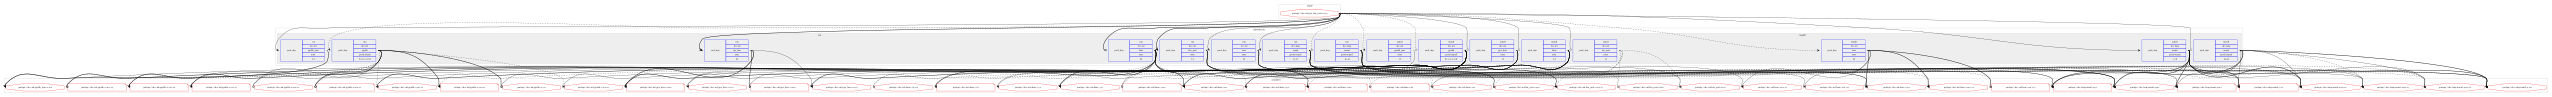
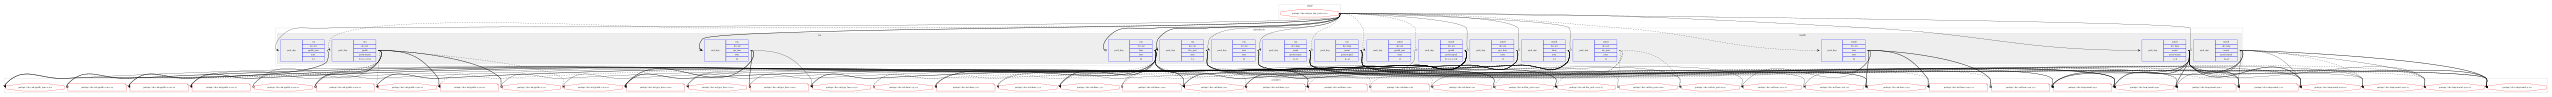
node "portage://dev-ml/base-0.14.0-r2": shape octagon -> note
